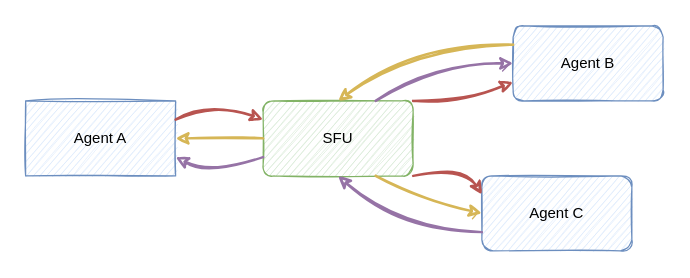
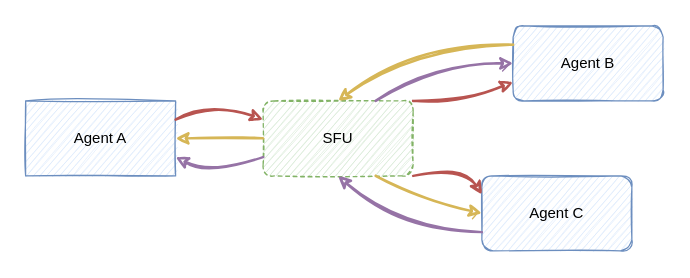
node "SFU": style solid -> dashed
